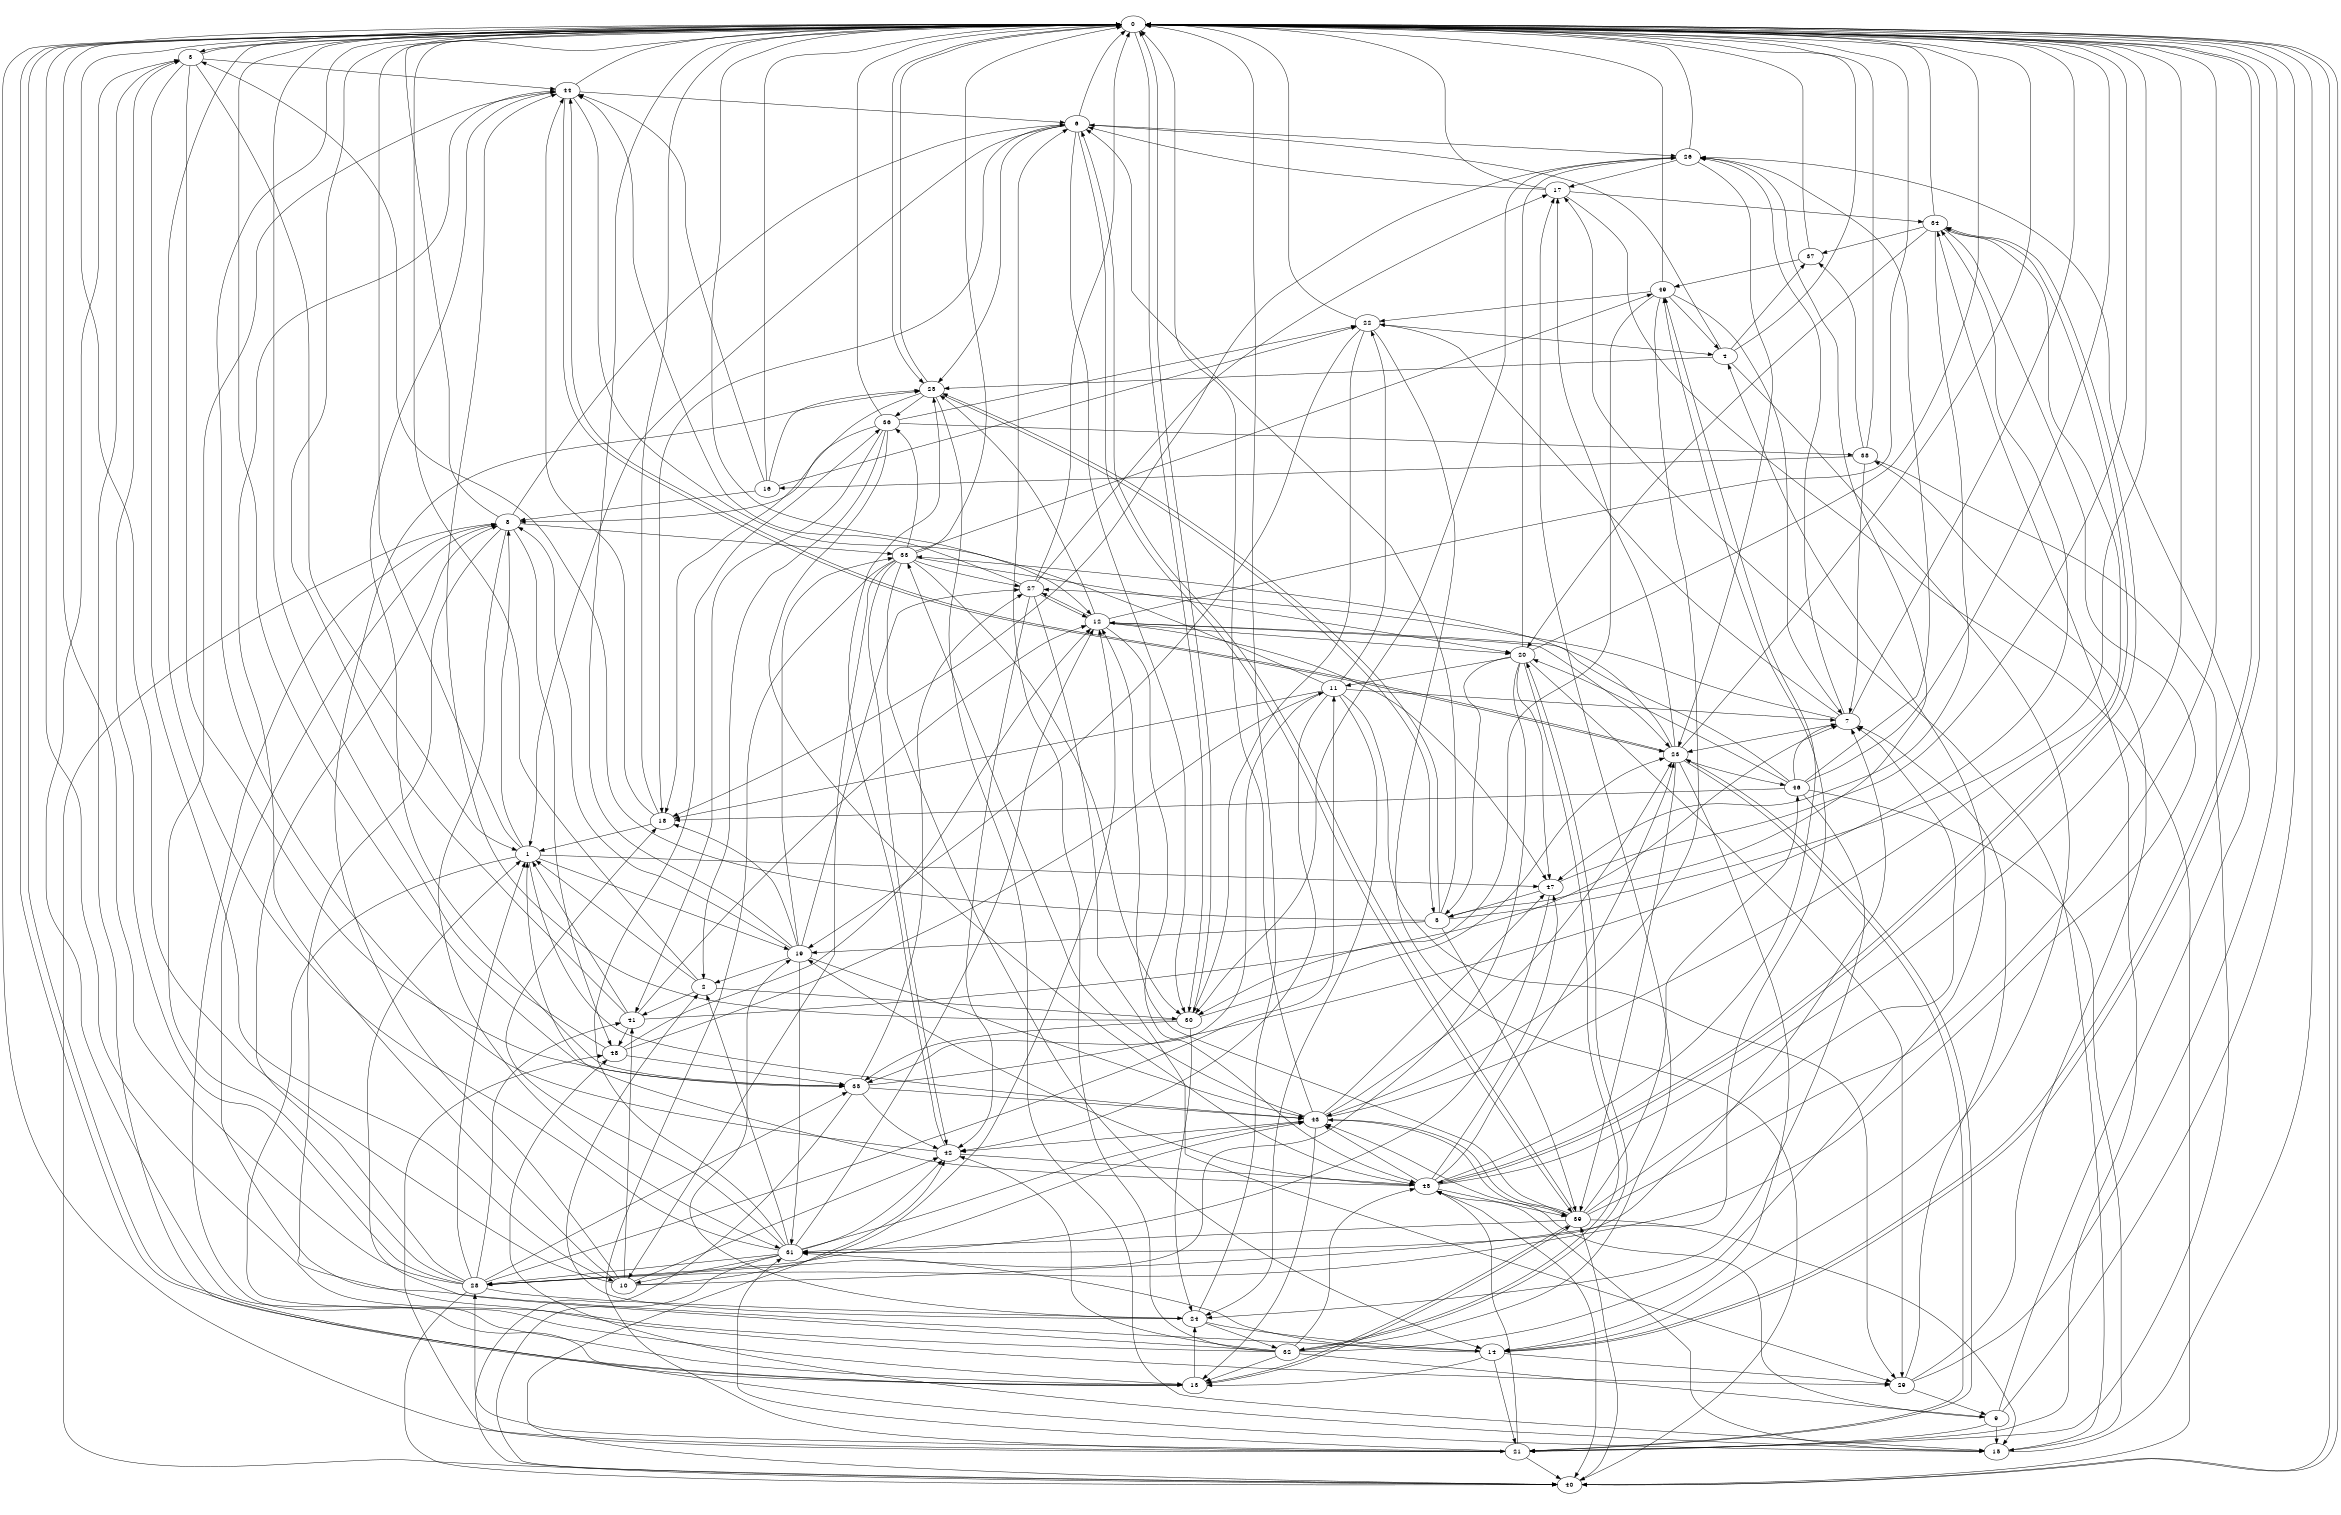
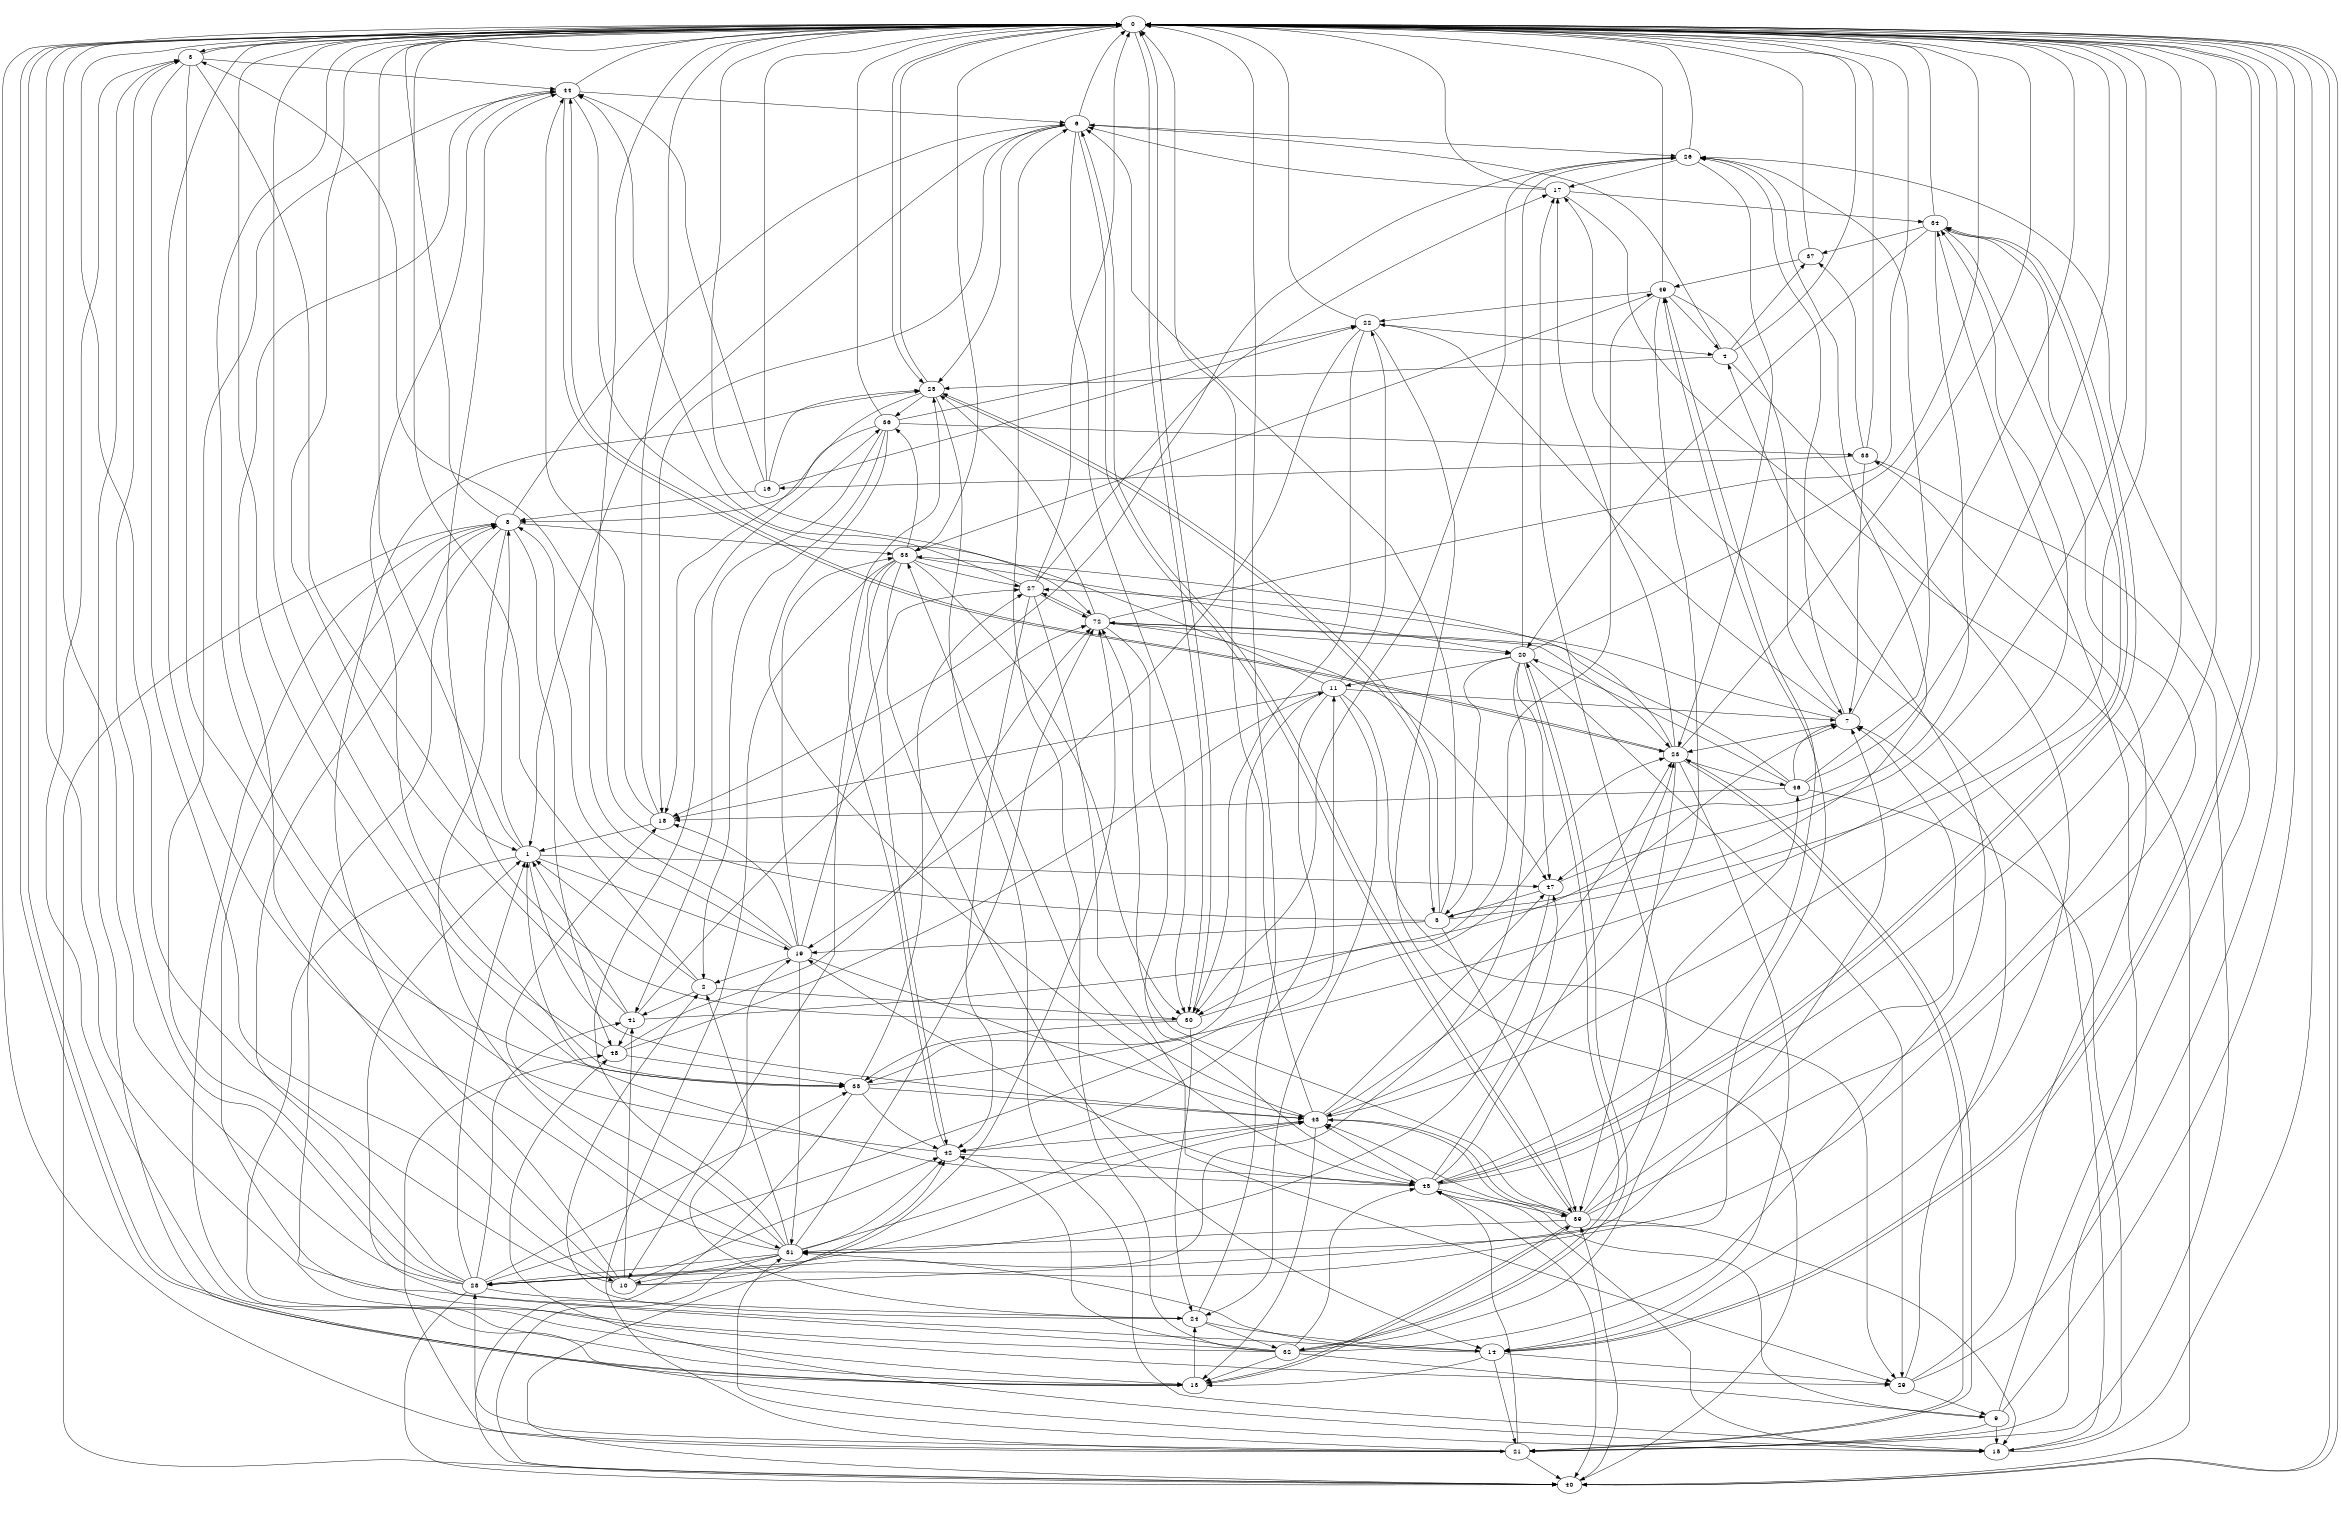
edge "33" -> "0": reversed
node "12": label "12" -> "72"
edge "46" -> "24": removed
